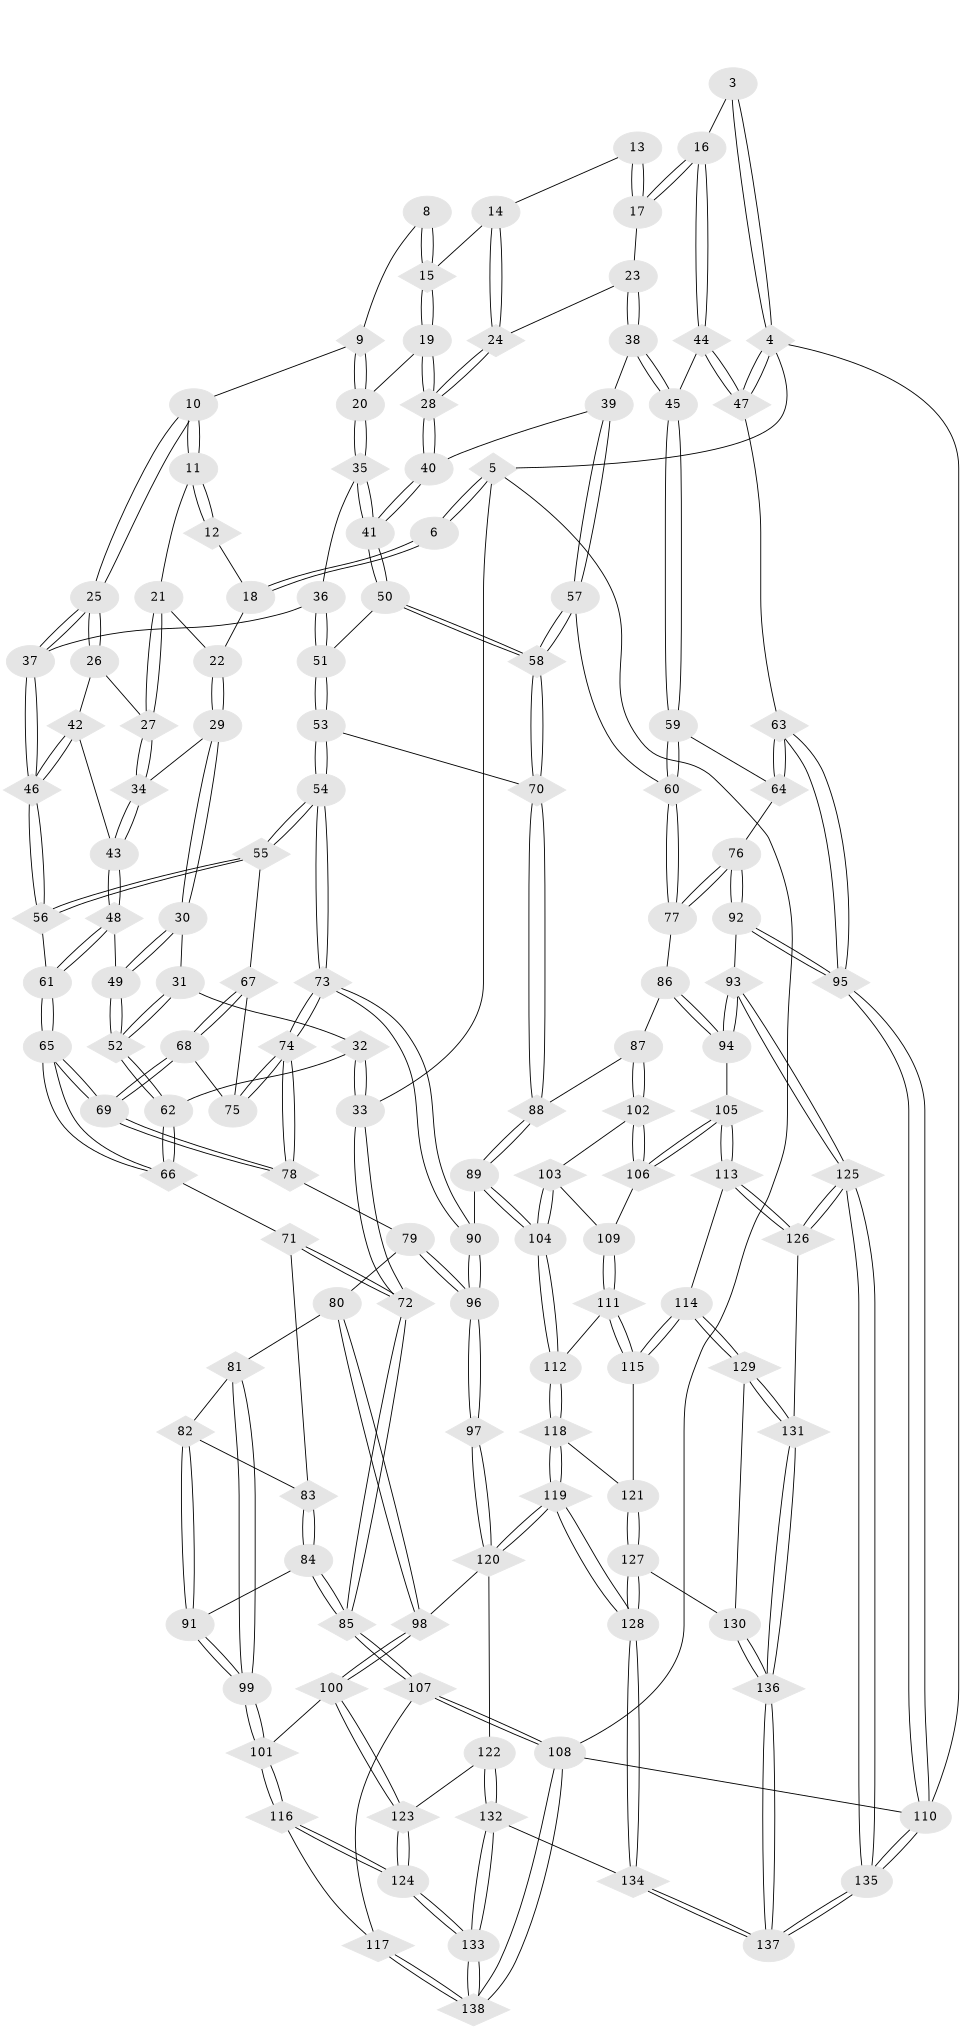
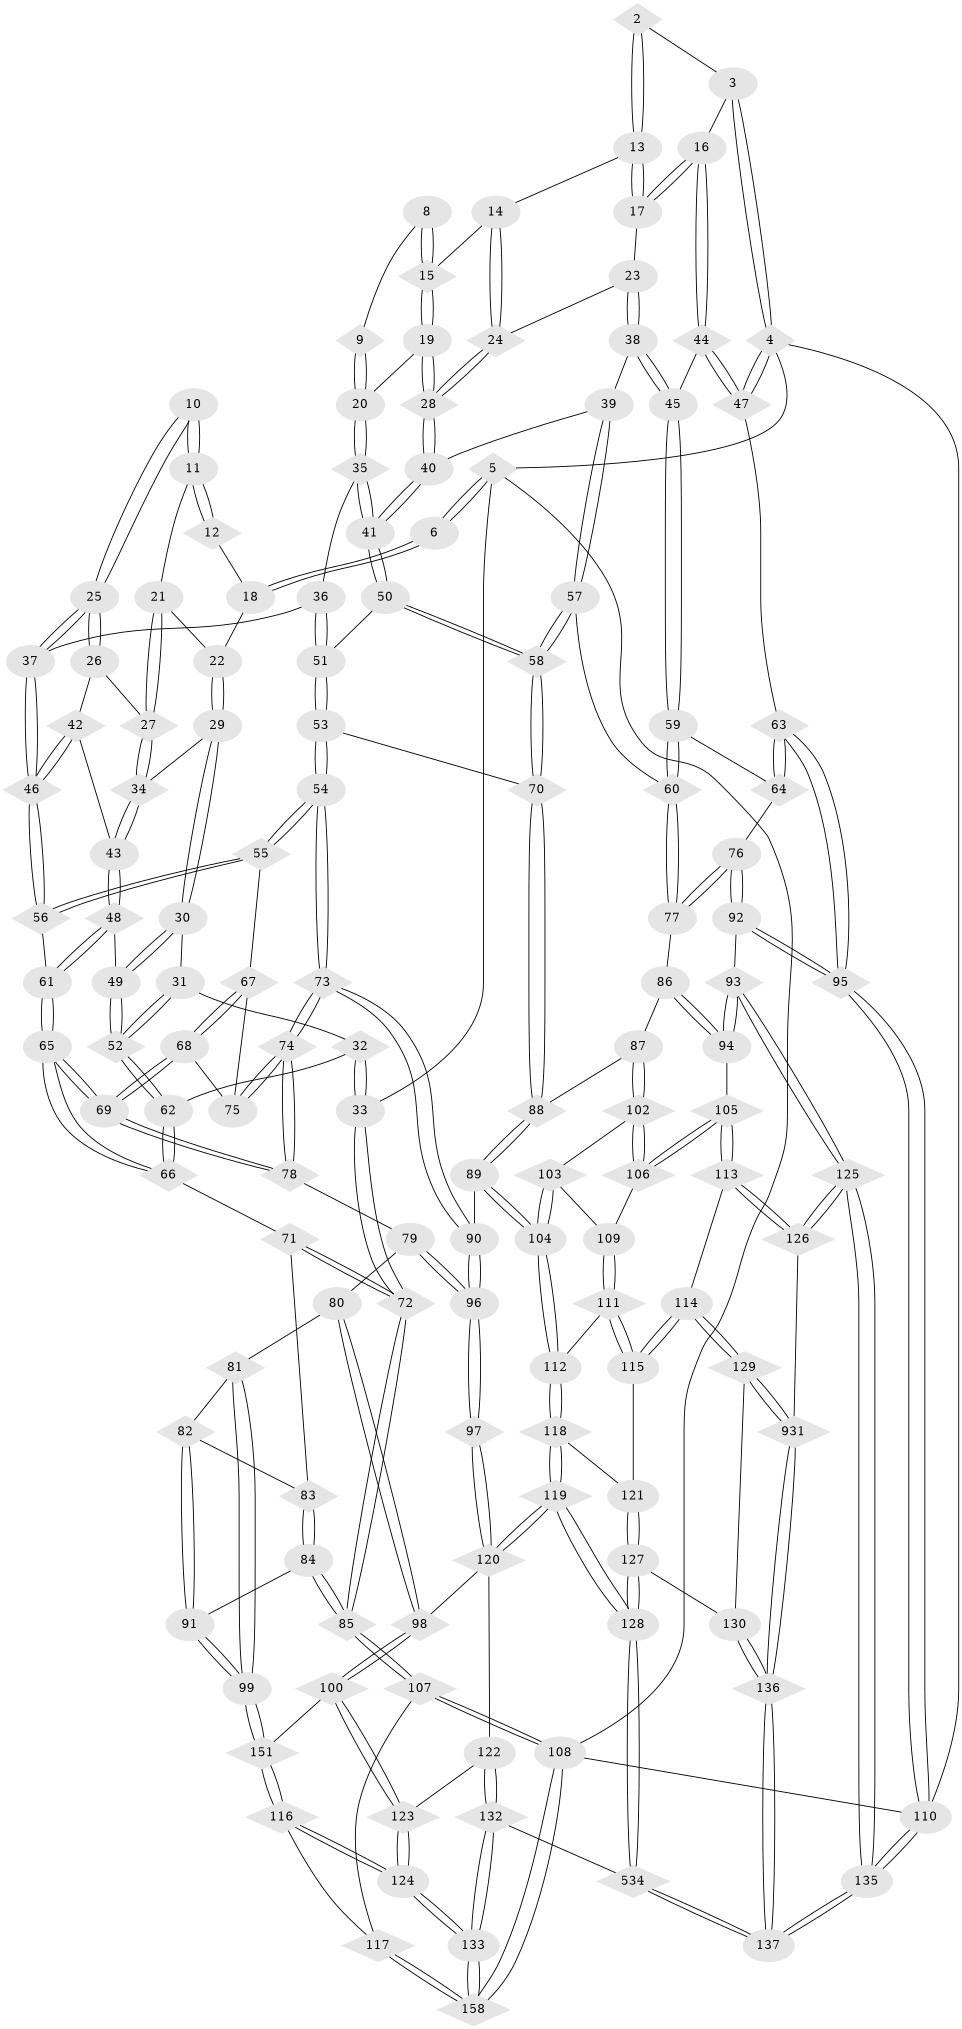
node "2": added
edge "9" -- "10": removed
node "131": label "131" -> "931"
node "101": label "101" -> "151"
node "134": label "134" -> "534"
node "138": label "138" -> "158"
